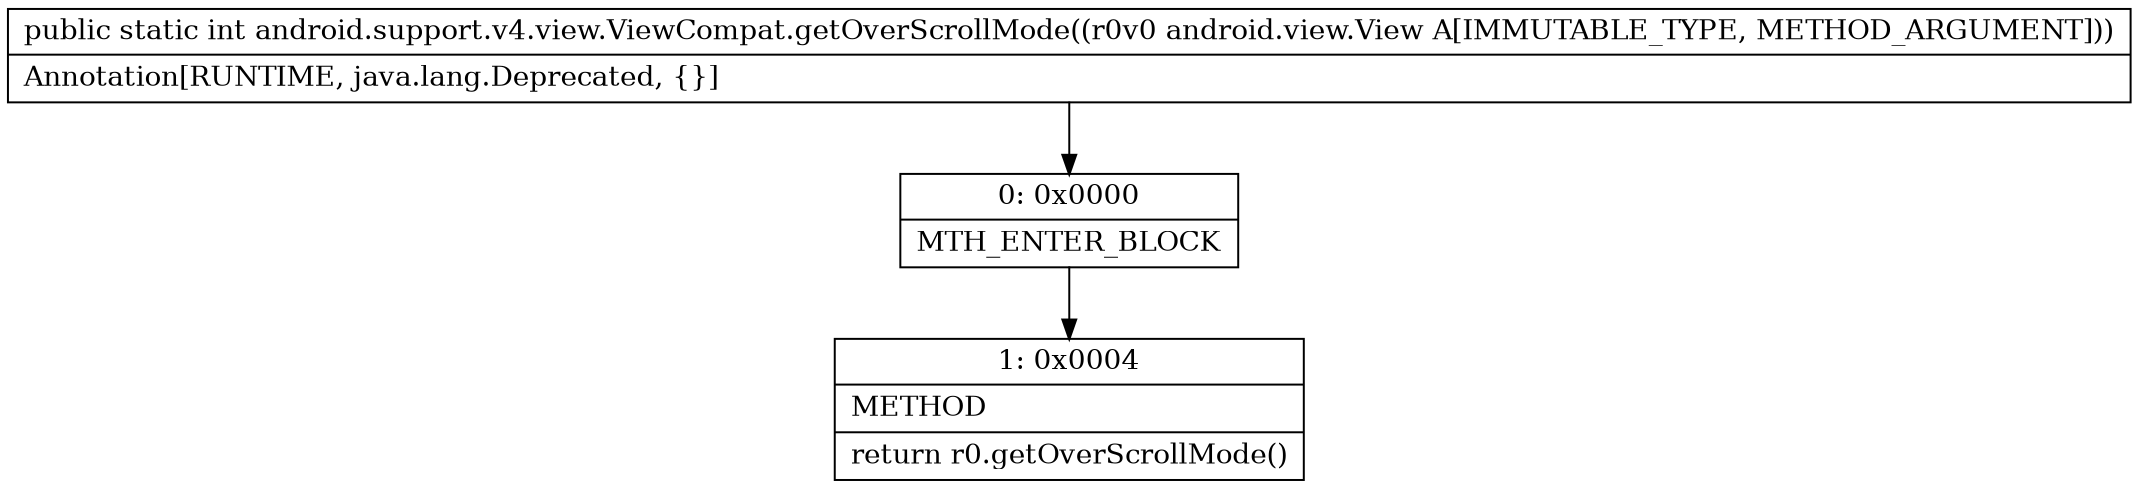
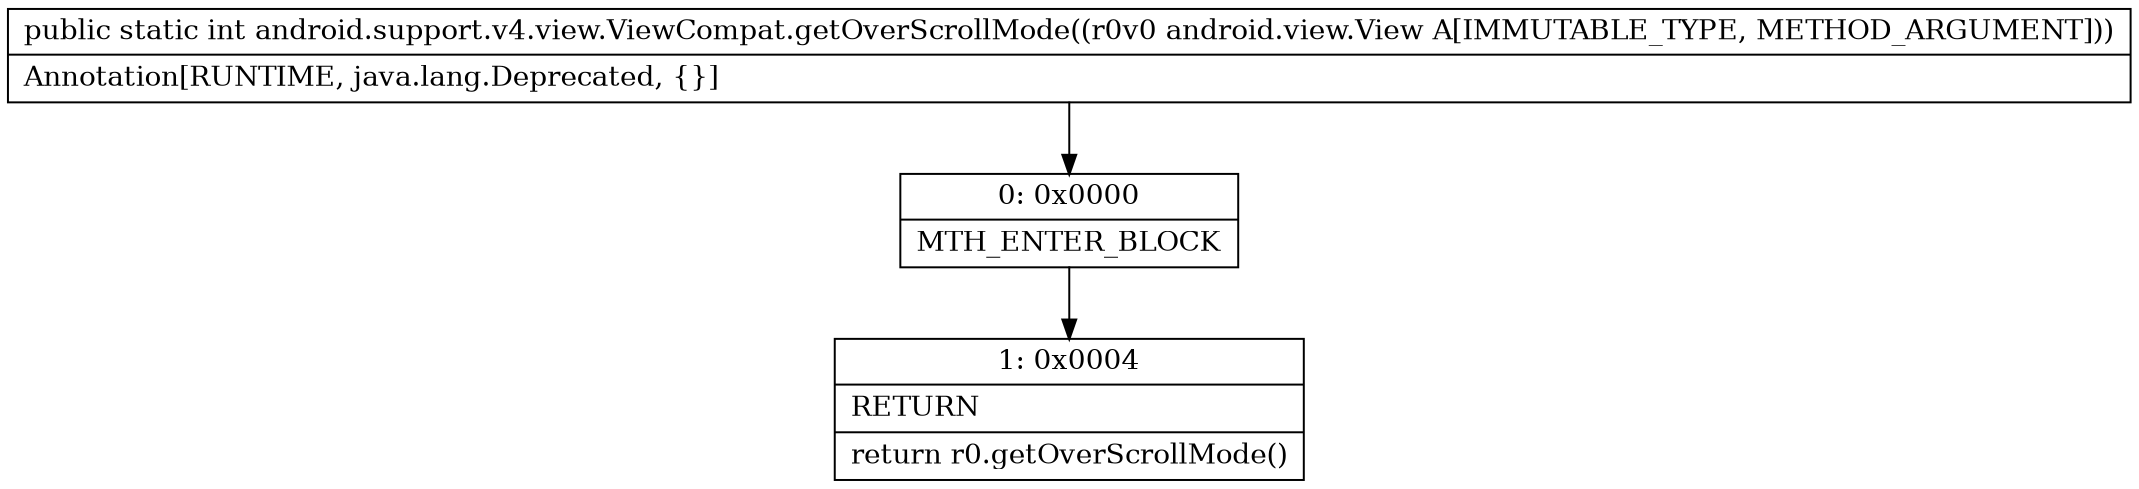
node "1: 0x0004": text "METHOD" -> "RETURN"
